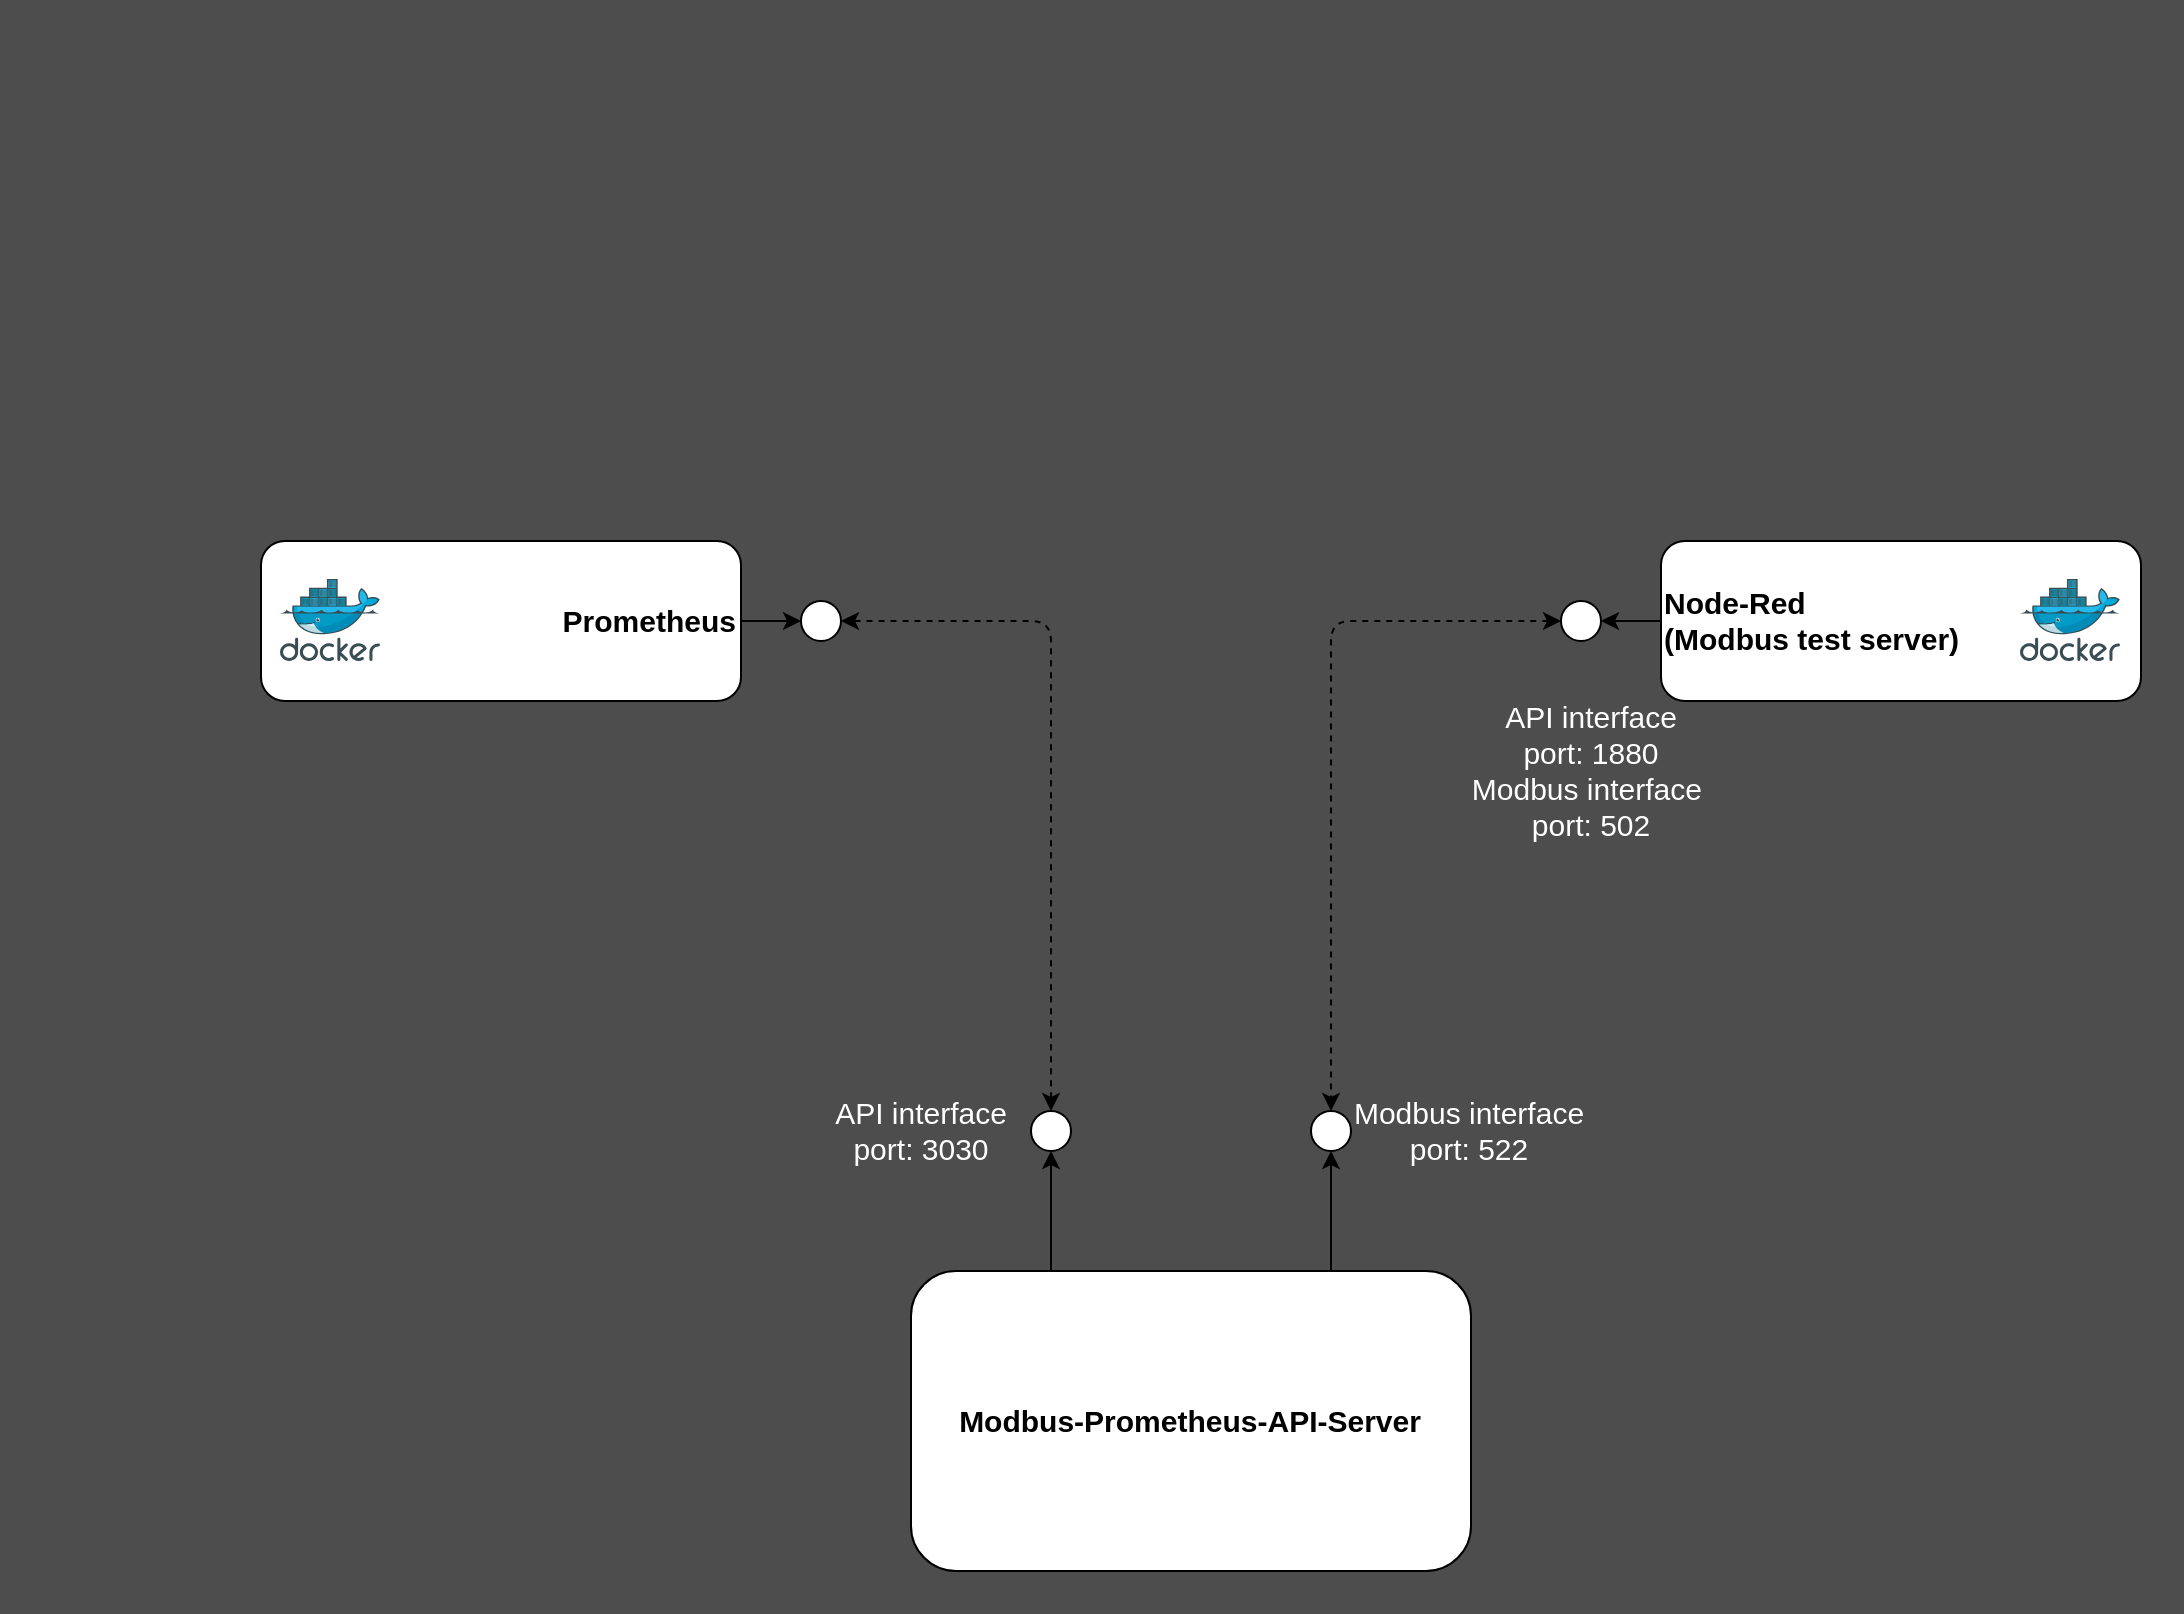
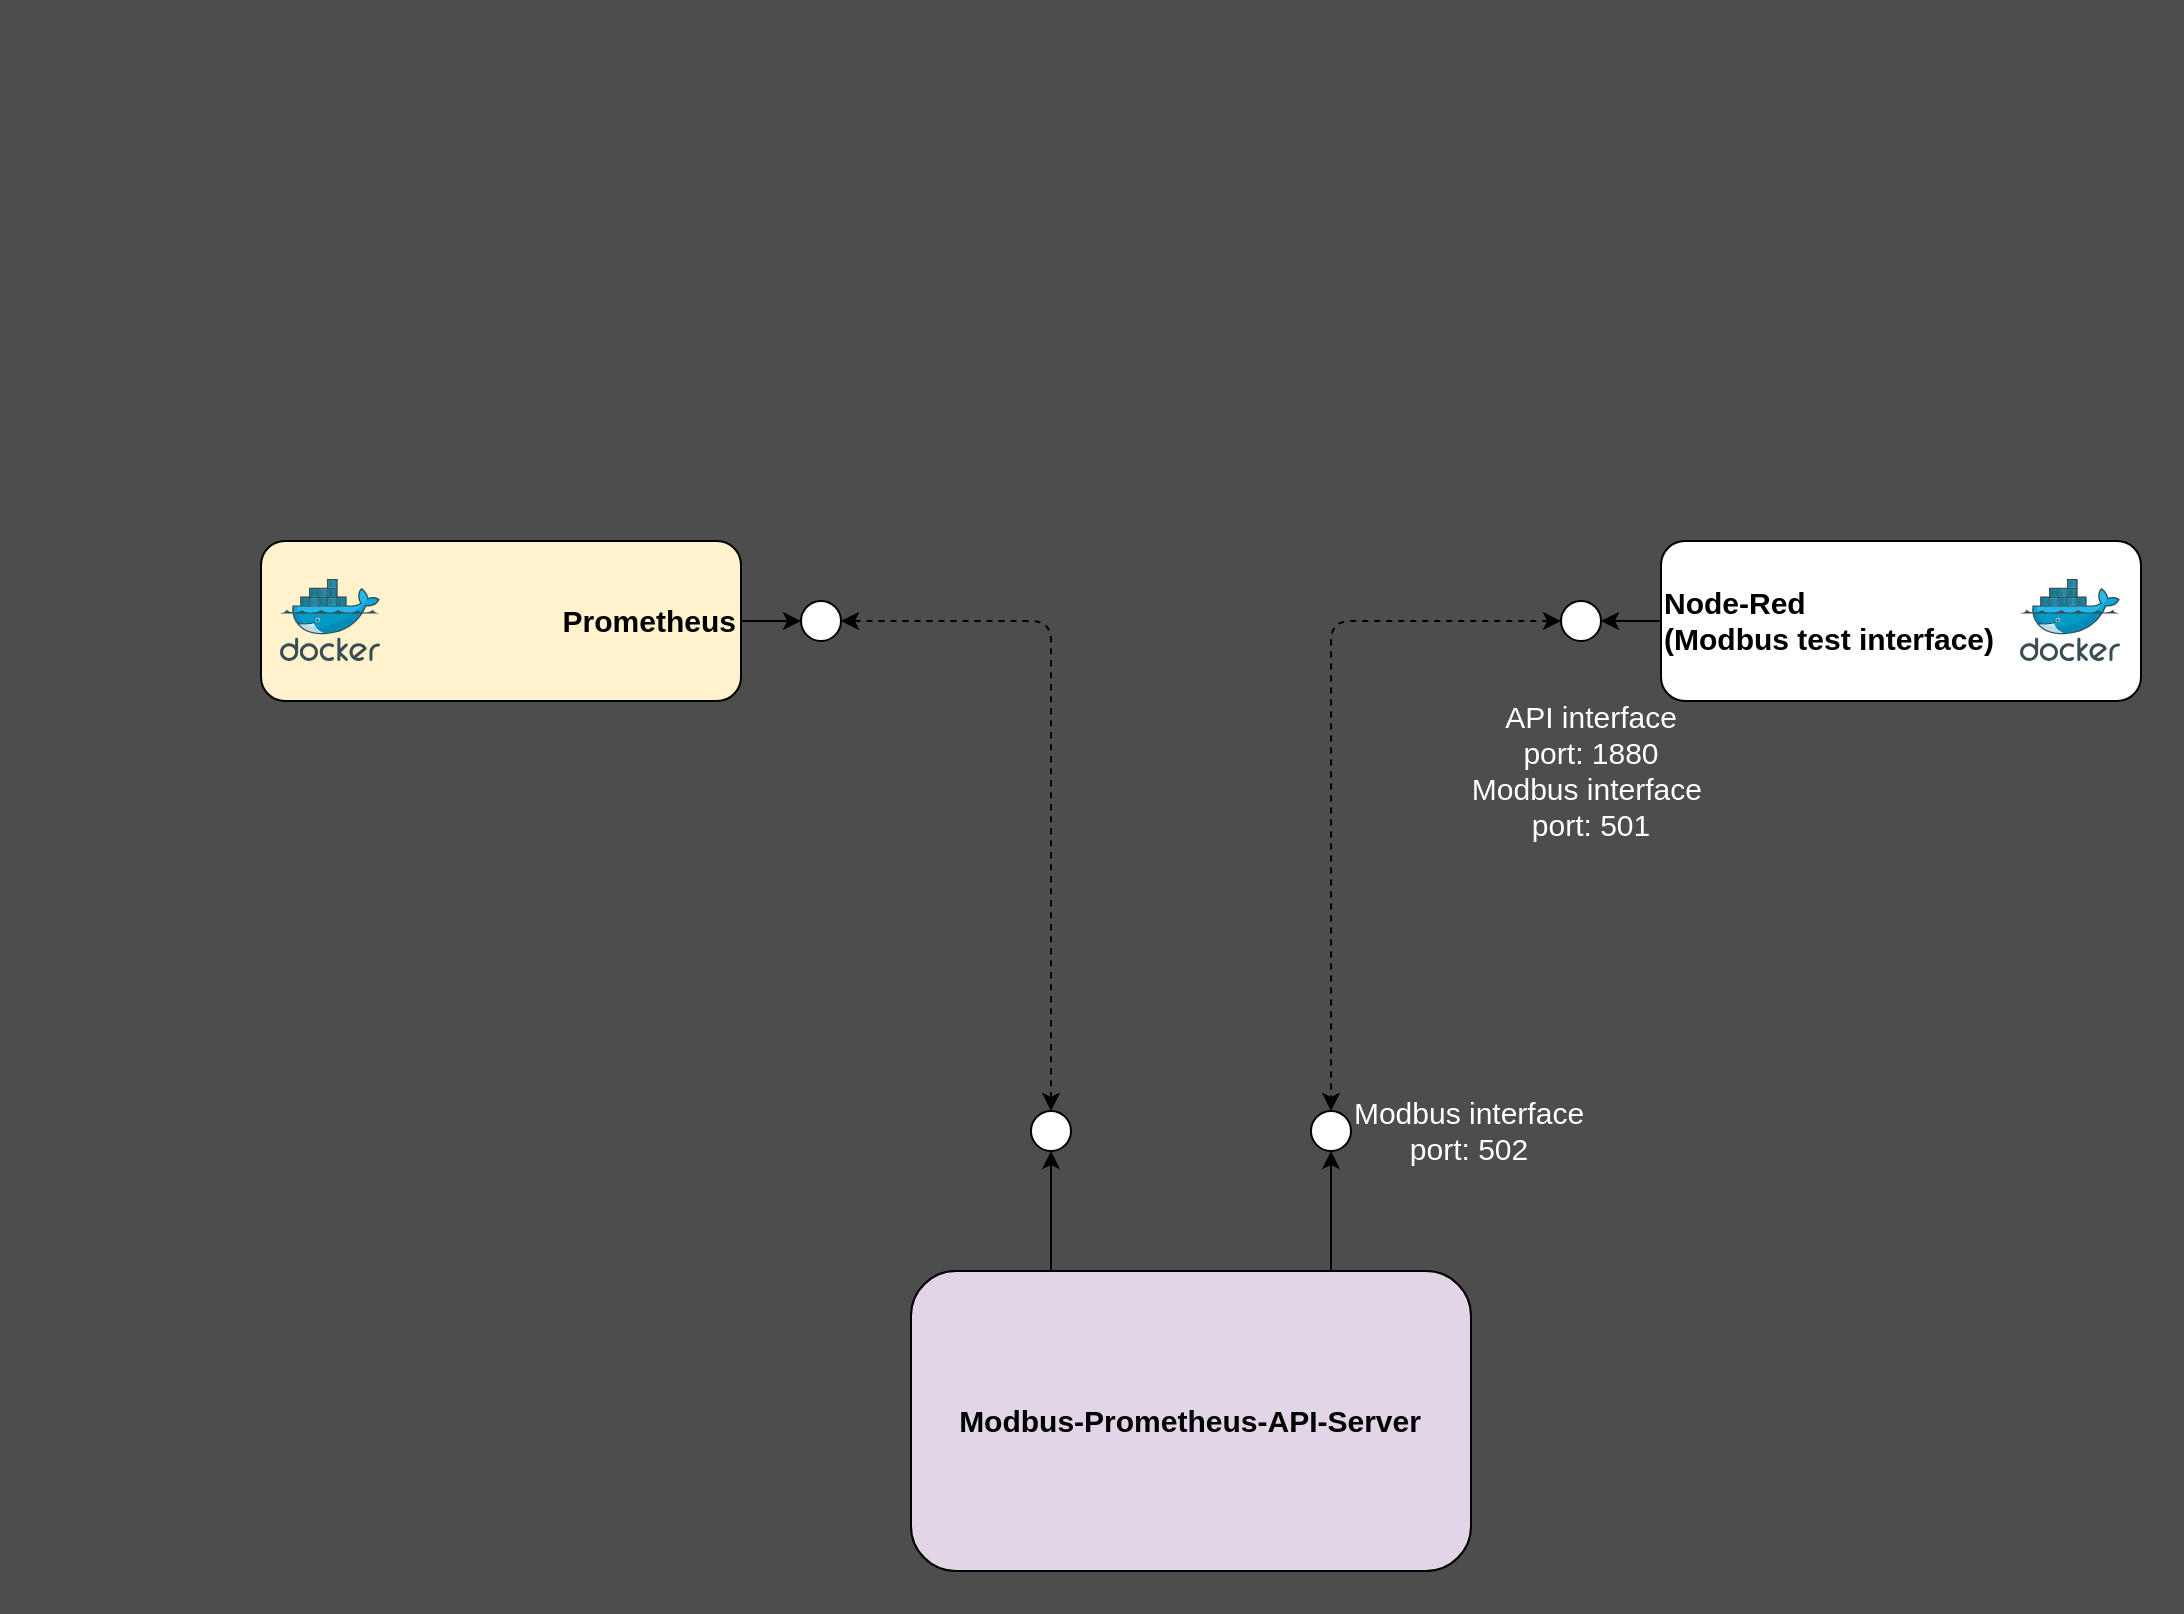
node "Prometheus": fillcolor #ffffff -> #fff2cc
node "Node-Red (Modbus test server)": label "Node-Red (Modbus test server)" -> "Node-Red (Modbus test interface)"
node "API interface port: 1880 Modbus interface port: 502": label "API interface port: 1880 Modbus interface port: 502" -> "API interface port: 1880 Modbus interface port: 501"
node "API interface port: 3030": removed
node "Modbus interface port: 522": label "Modbus interface port: 522" -> "Modbus interface port: 502"
node "Modbus-Prometheus-API-Server": fillcolor #ffffff -> #e1d5e7
